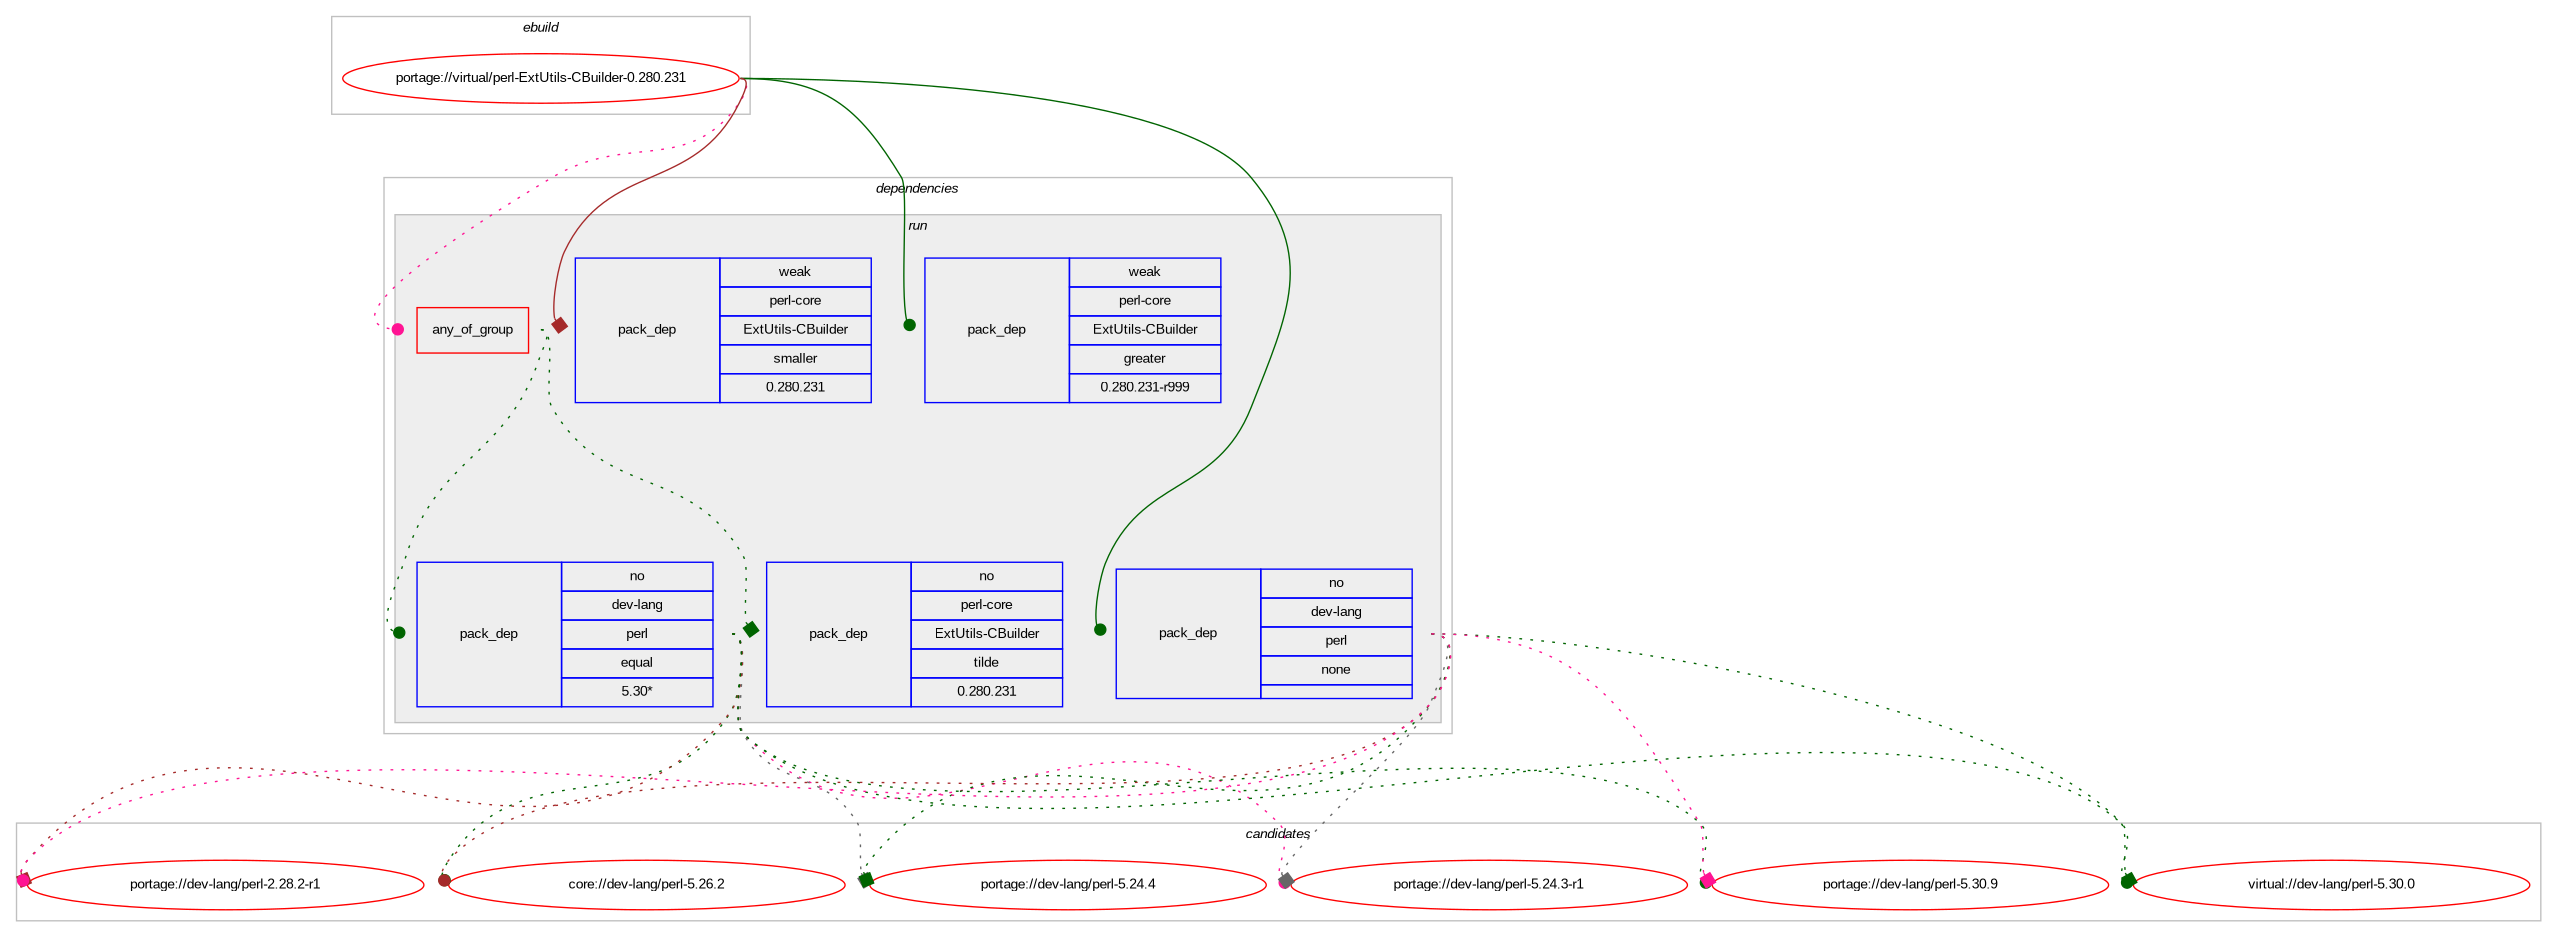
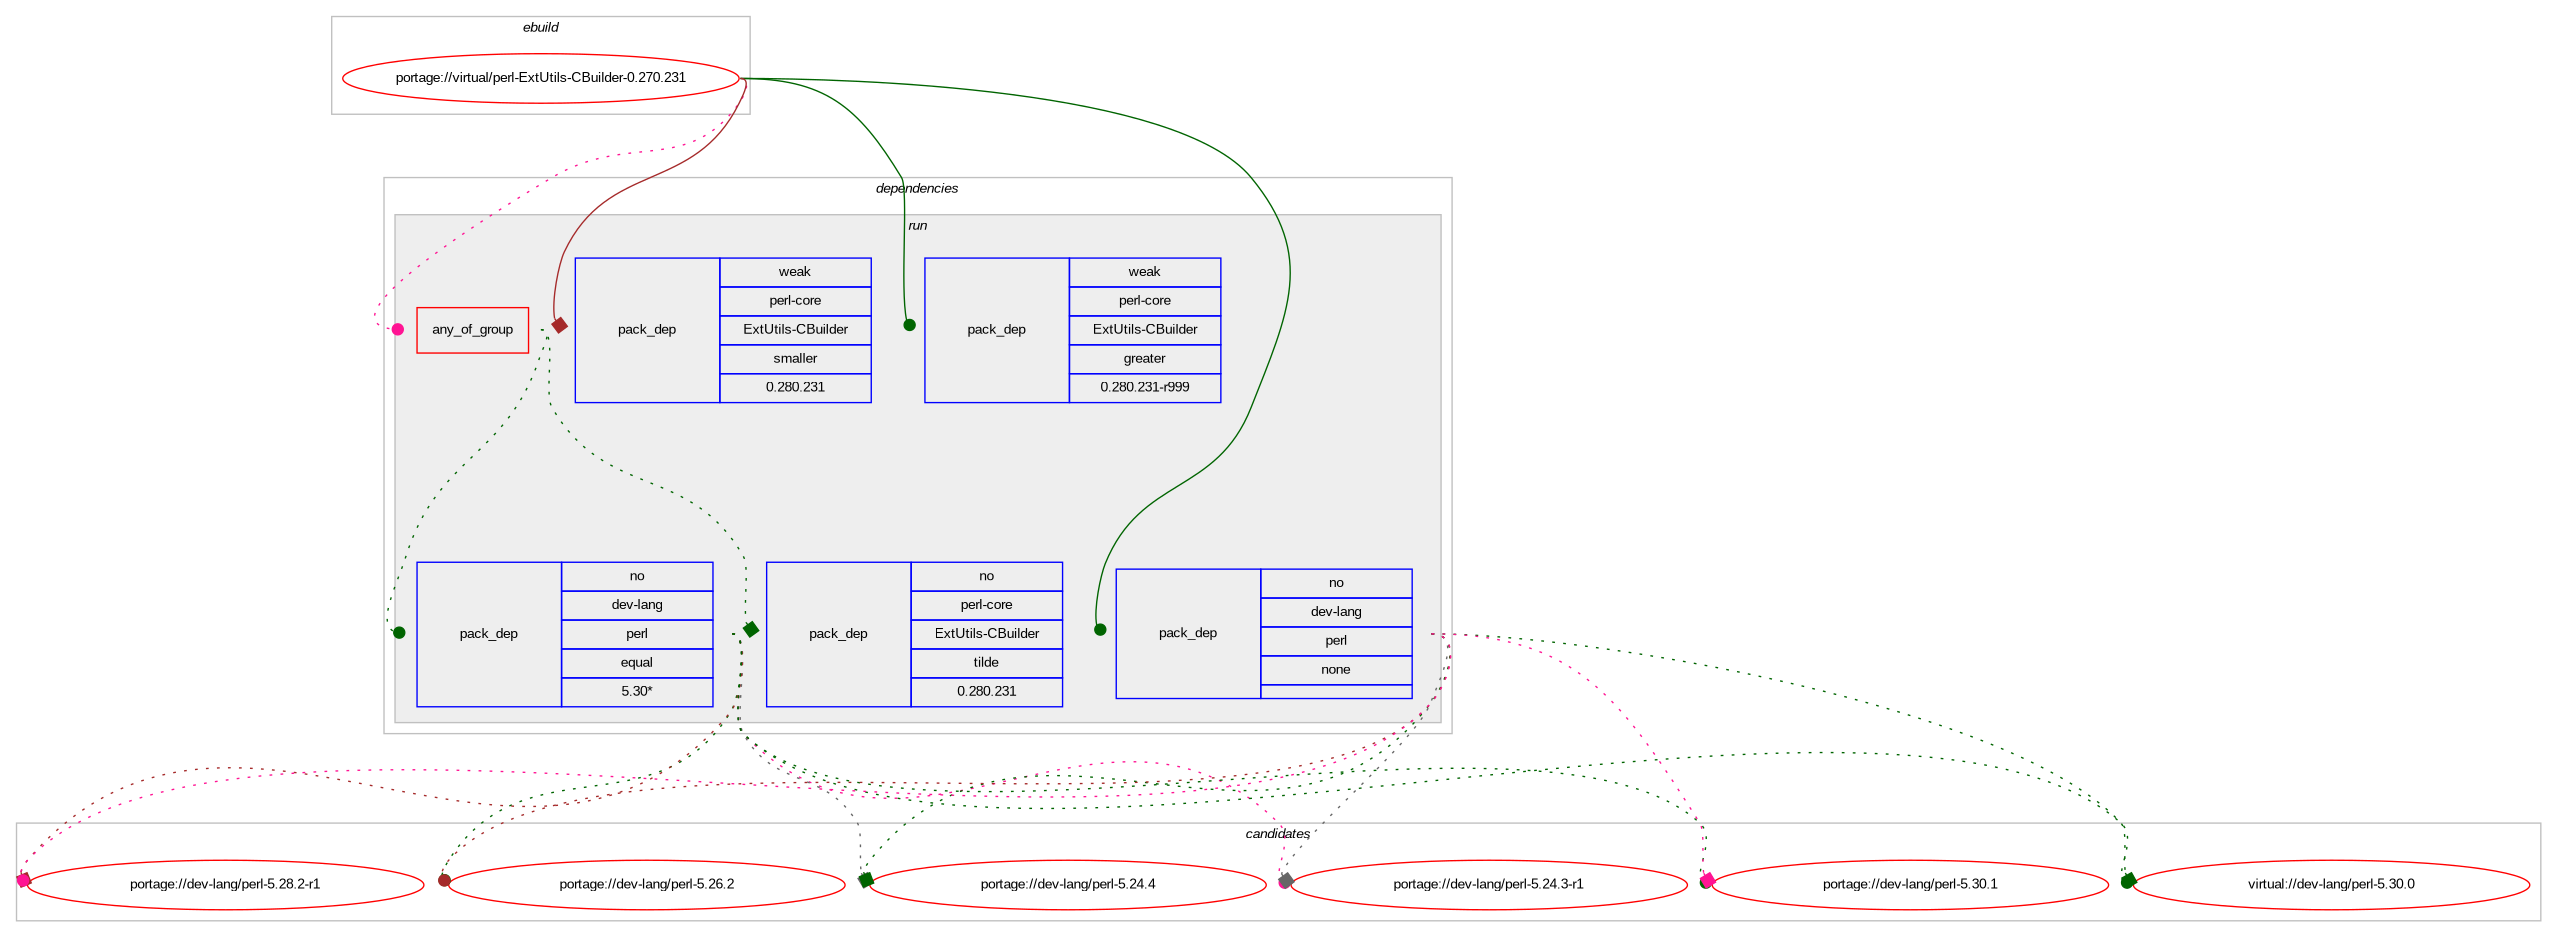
node "portage://virtual/perl-ExtUtils-CBuilder-0.280.231": label "portage://virtual/perl-ExtUtils-CBuilder-0.280.231" -> "portage://virtual/perl-ExtUtils-CBuilder-0.270.231"
node "portage://dev-lang/perl-2.28.2-r1": label "portage://dev-lang/perl-2.28.2-r1" -> "portage://dev-lang/perl-5.28.2-r1"
node "core://dev-lang/perl-5.26.2": label "core://dev-lang/perl-5.26.2" -> "portage://dev-lang/perl-5.26.2"
node "portage://dev-lang/perl-5.30.9": label "portage://dev-lang/perl-5.30.9" -> "portage://dev-lang/perl-5.30.1"
